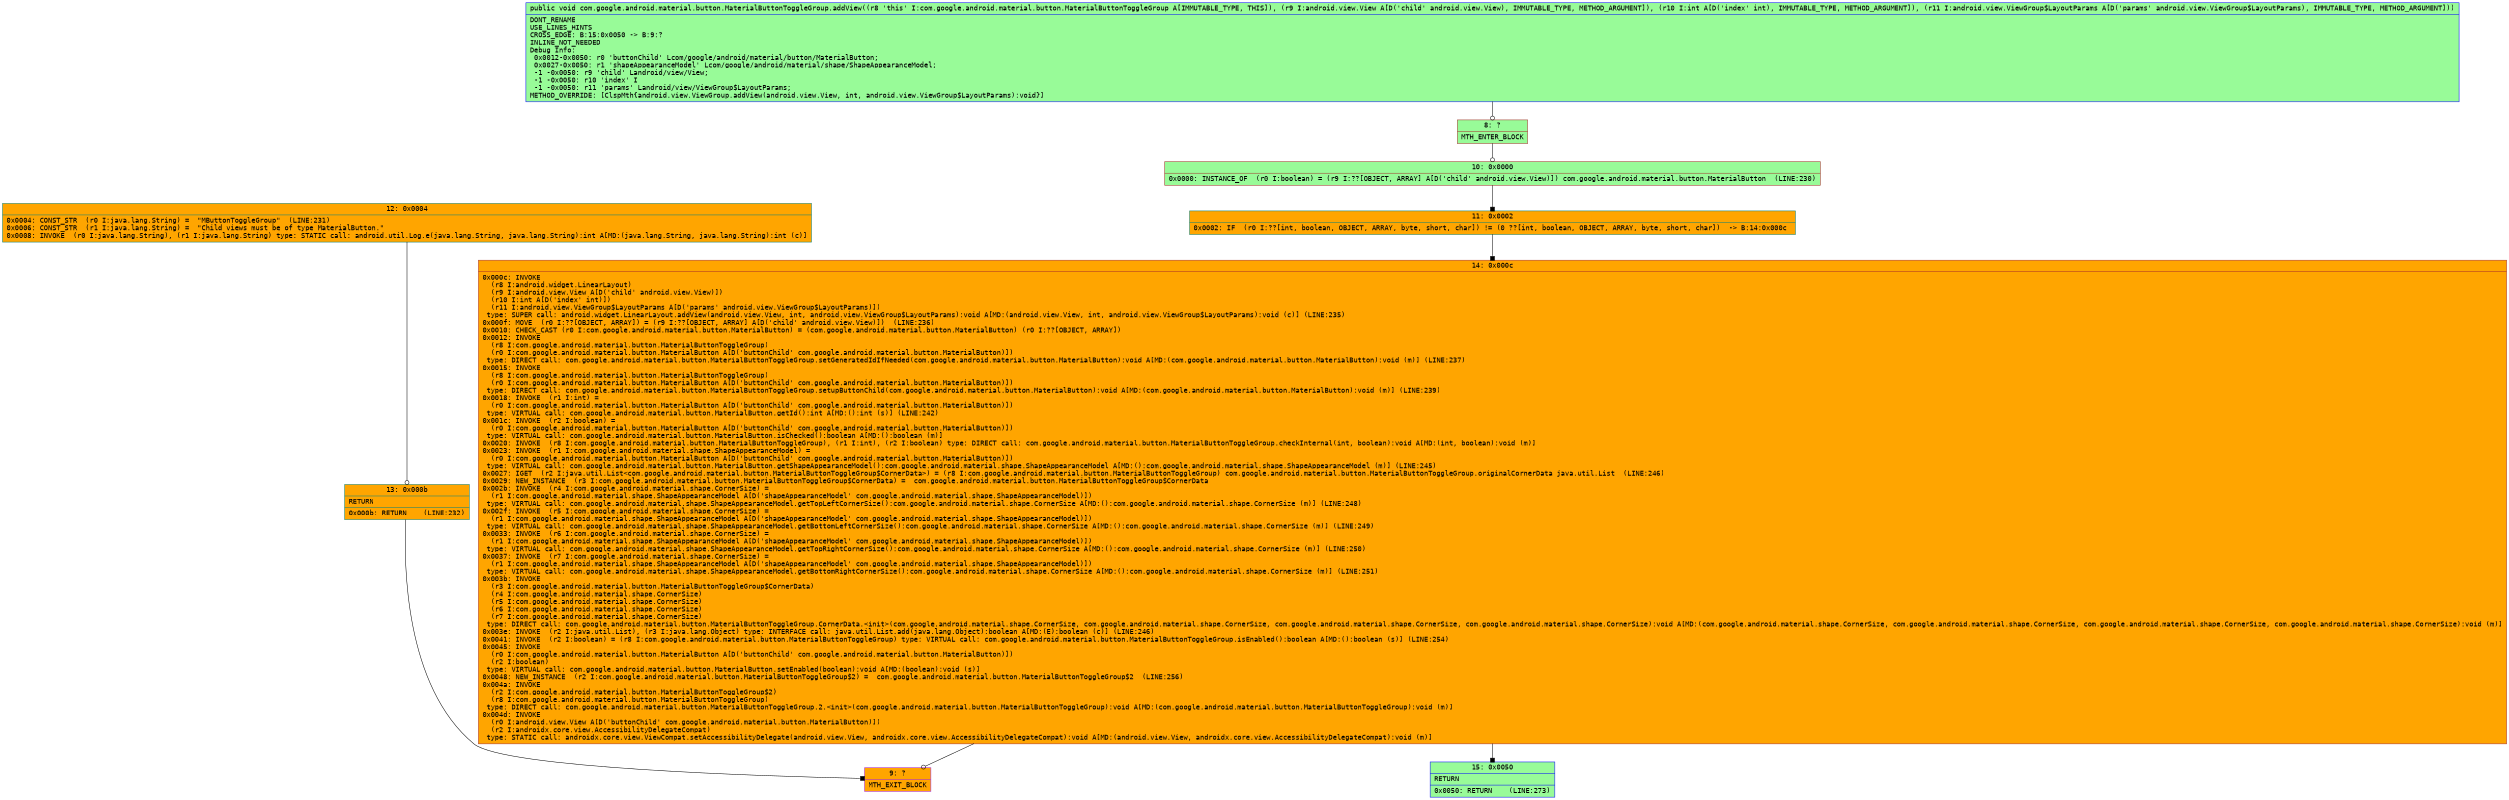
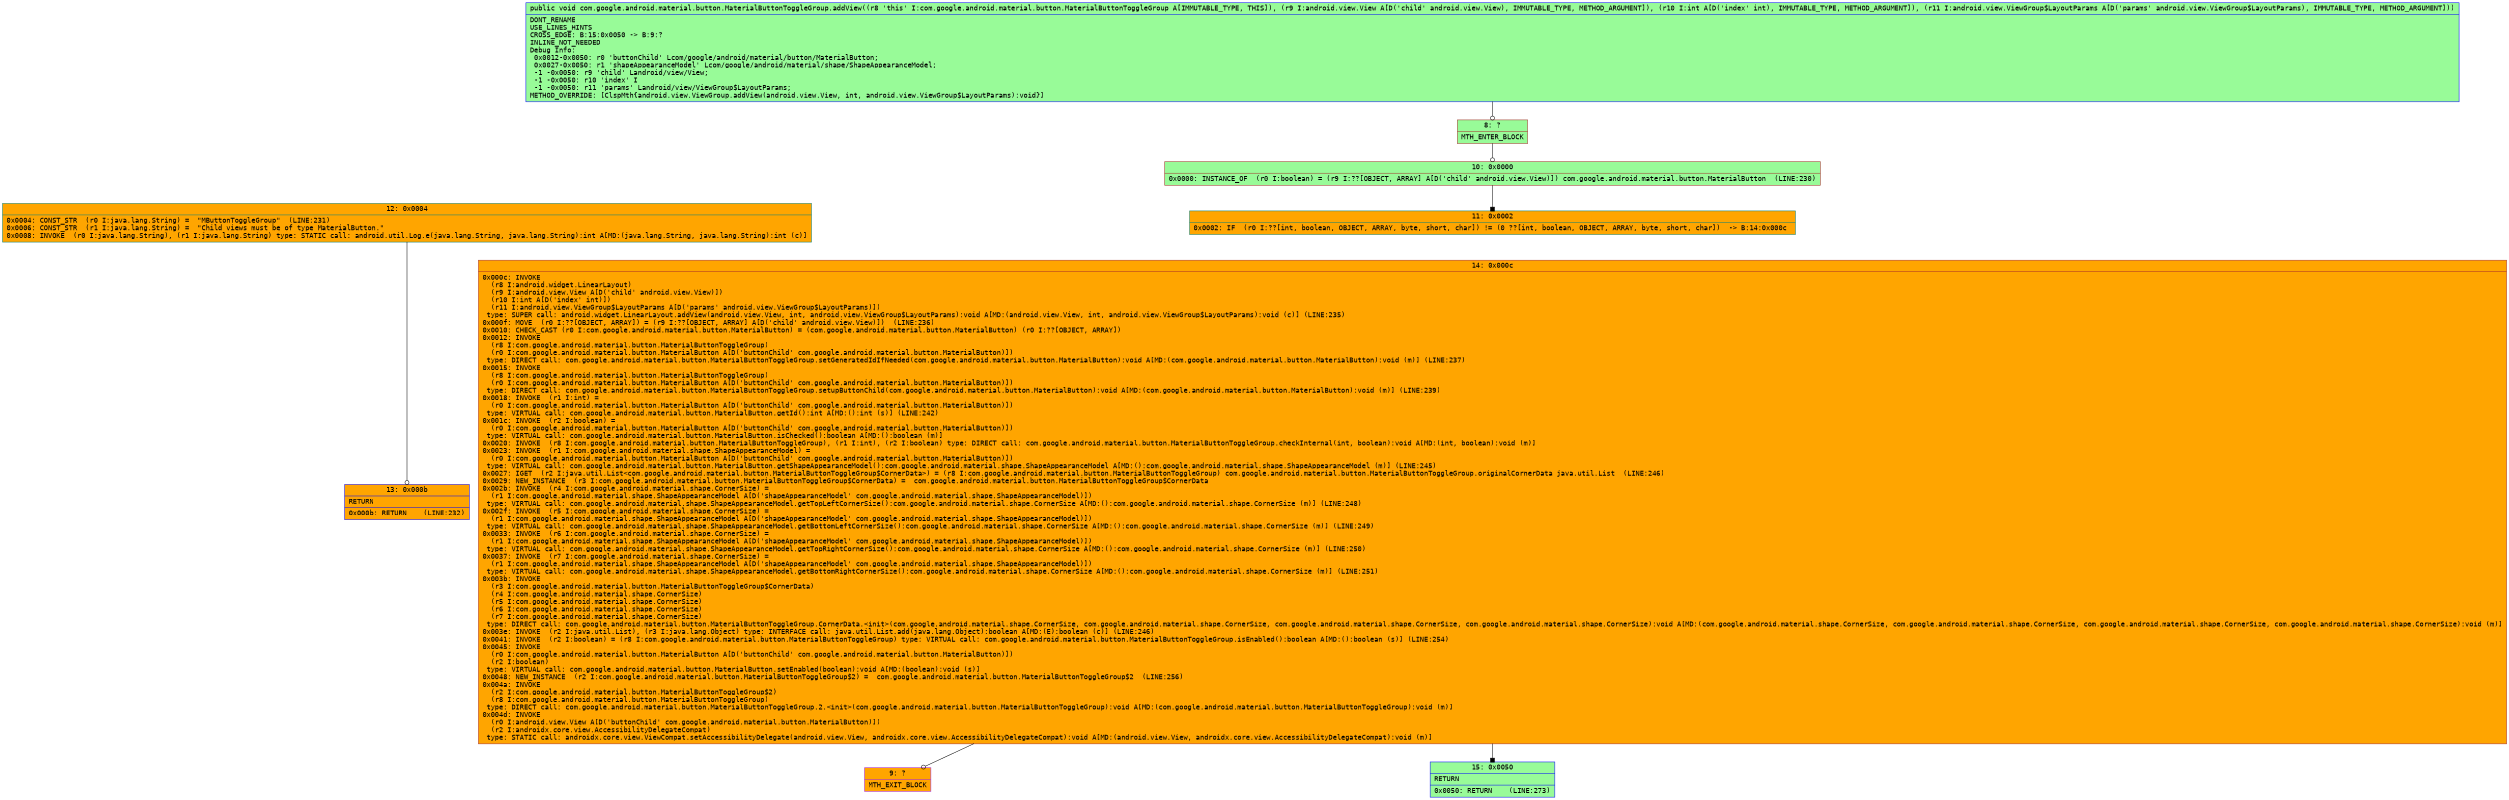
edge "11: 0x0002" -> "14: 0x000c": removed
node "13: 0x000b": color teal -> blue
edge "13: 0x000b" -> "9: ?": removed
